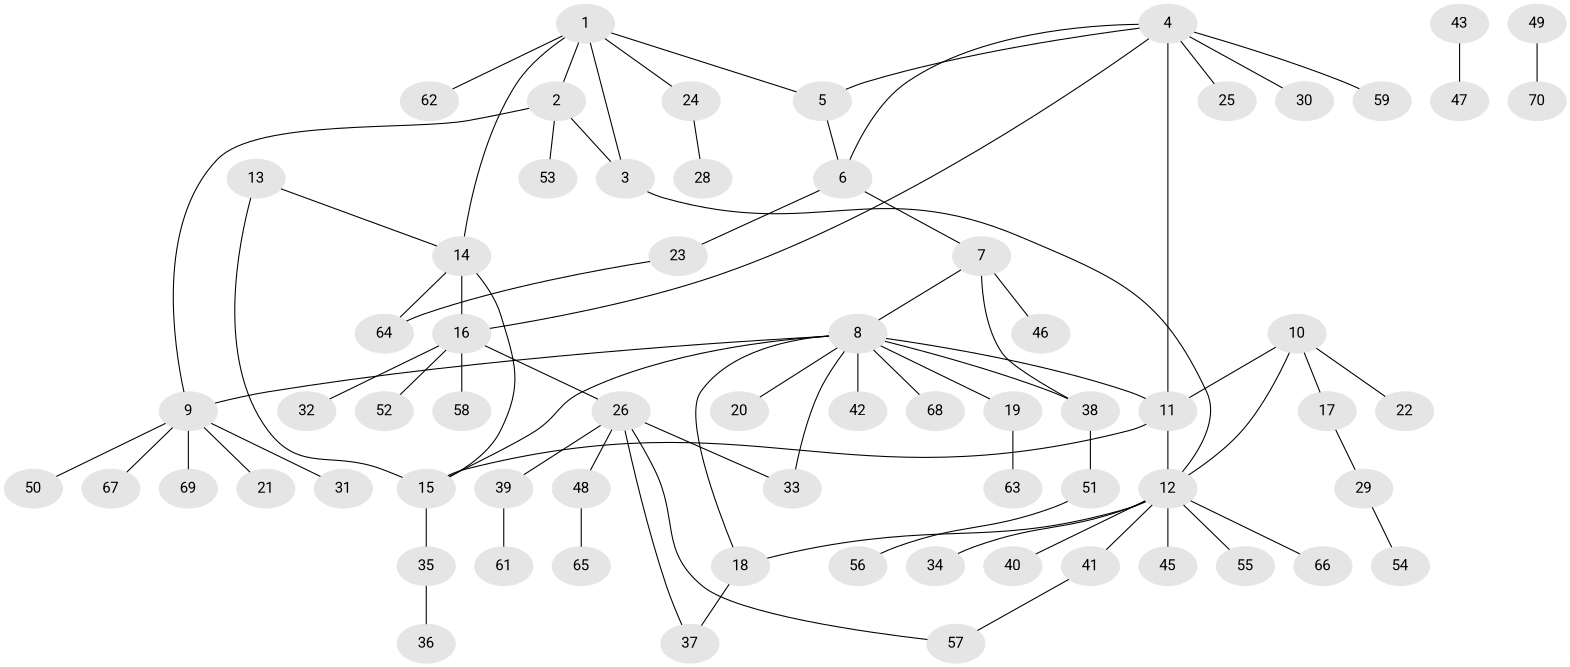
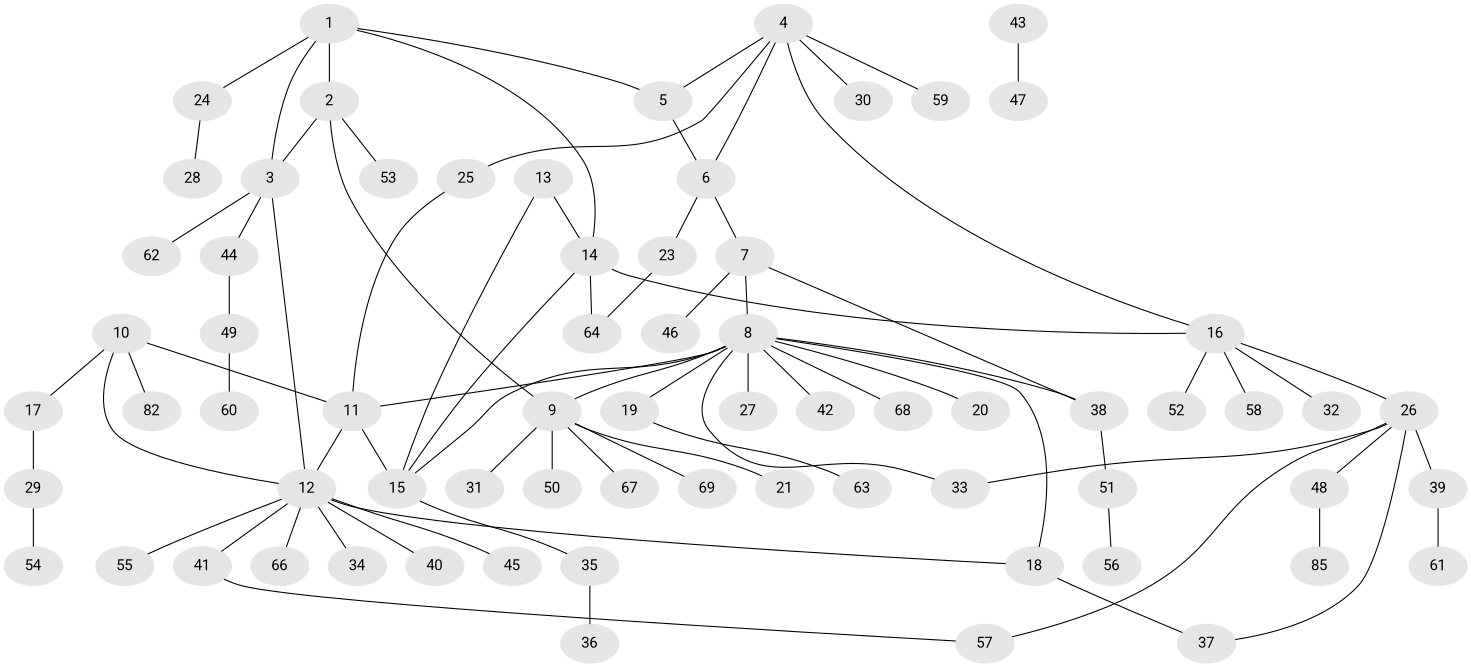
edge "1" -- "62": now "3" -- "62"
node "70": label "70" -> "60"
edge "4" -- "11": now "25" -- "11"
node "44": added
node "27": added
node "22": label "22" -> "82"
node "65": label "65" -> "85"
